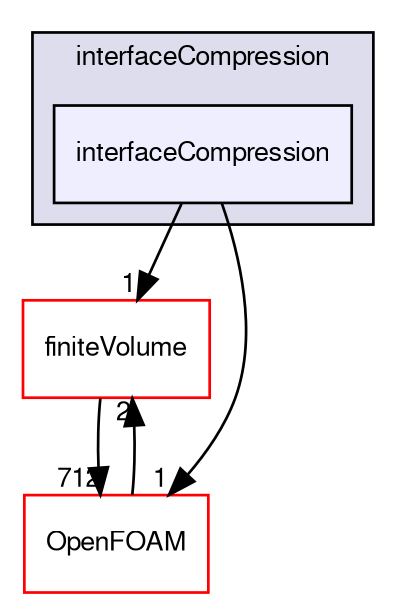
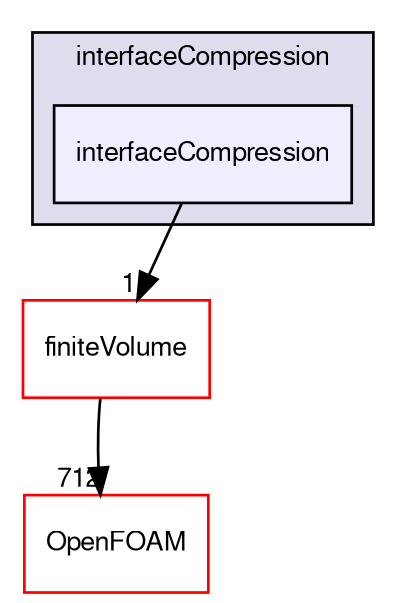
edge "interfaceCompression" -> "OpenFOAM": removed
edge "OpenFOAM" -> "finiteVolume": removed
